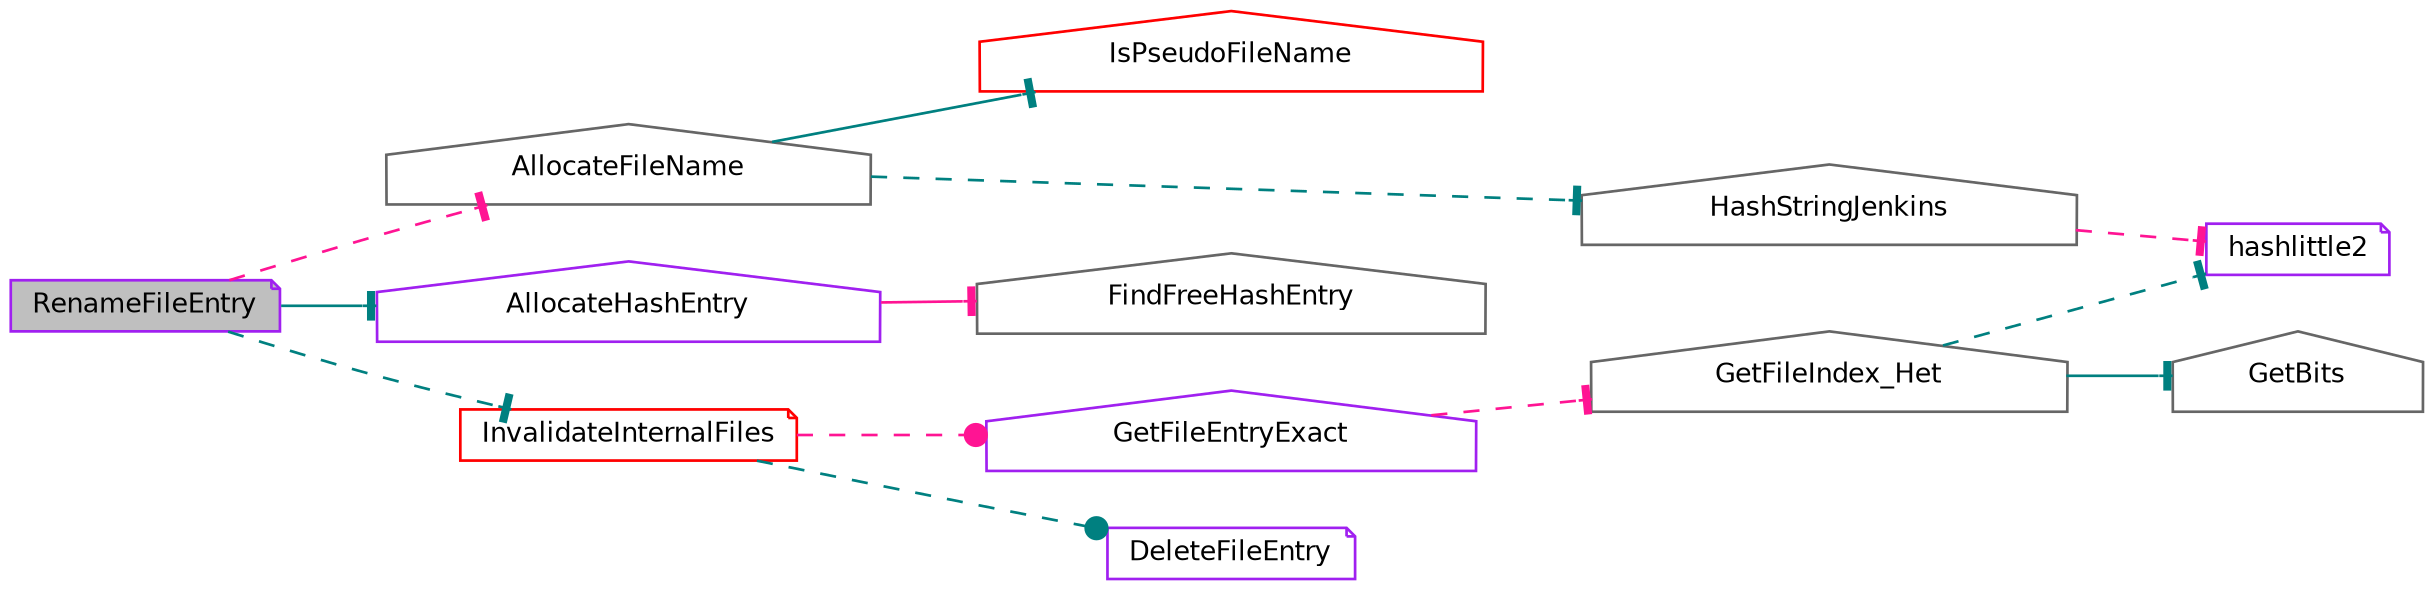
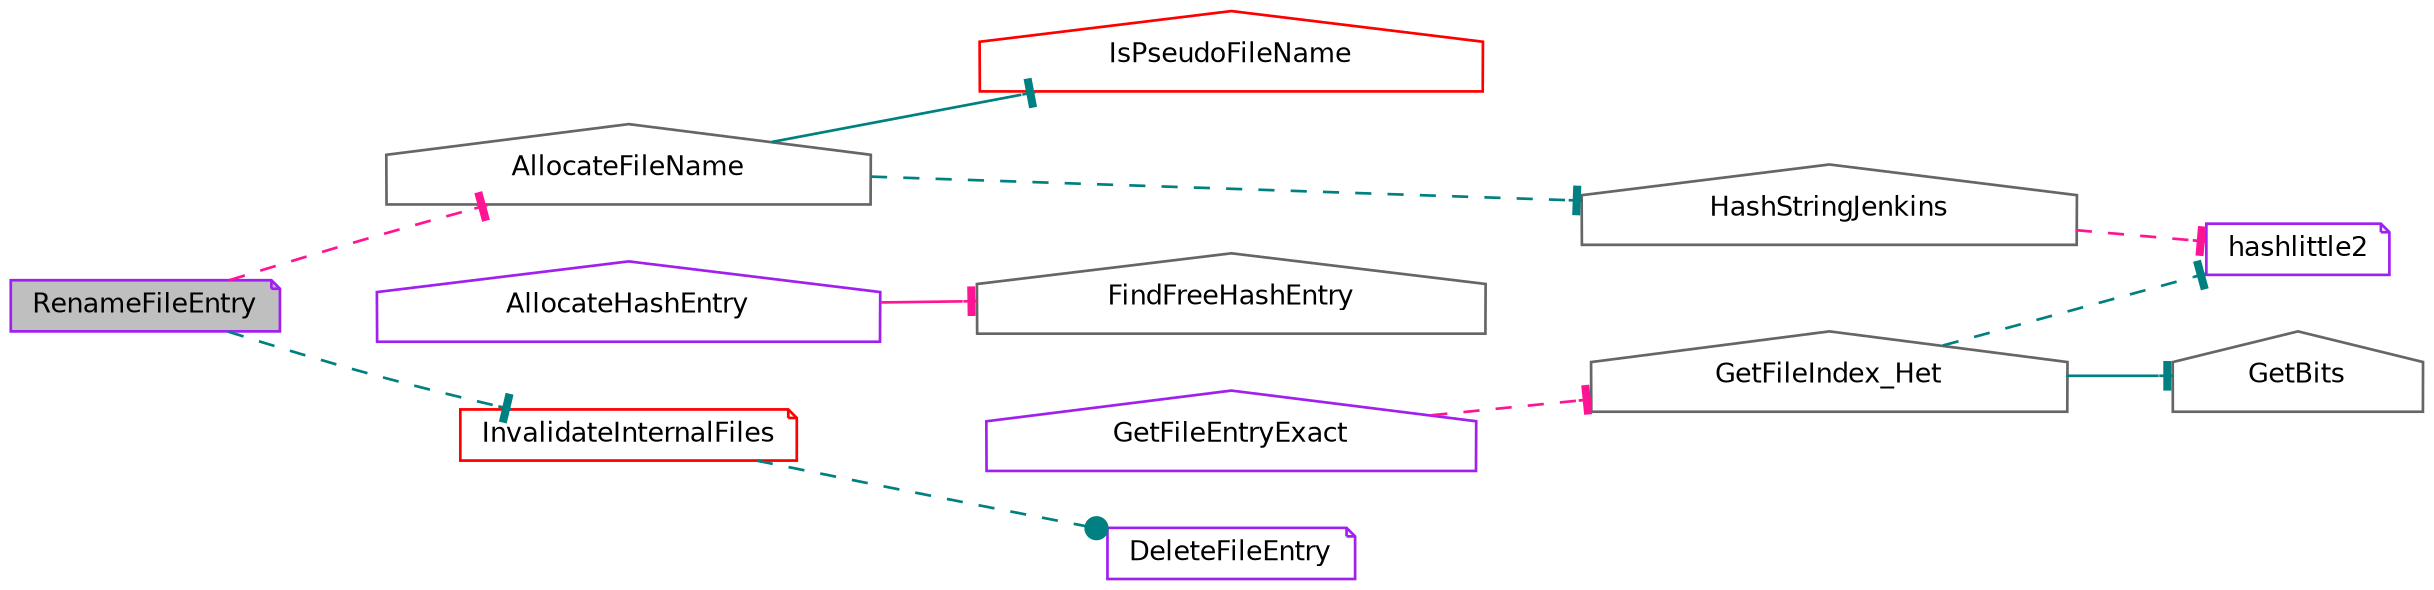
edge "RenameFileEntry" -> "AllocateHashEntry": removed
edge "InvalidateInternalFiles" -> "GetFileEntryExact": removed
